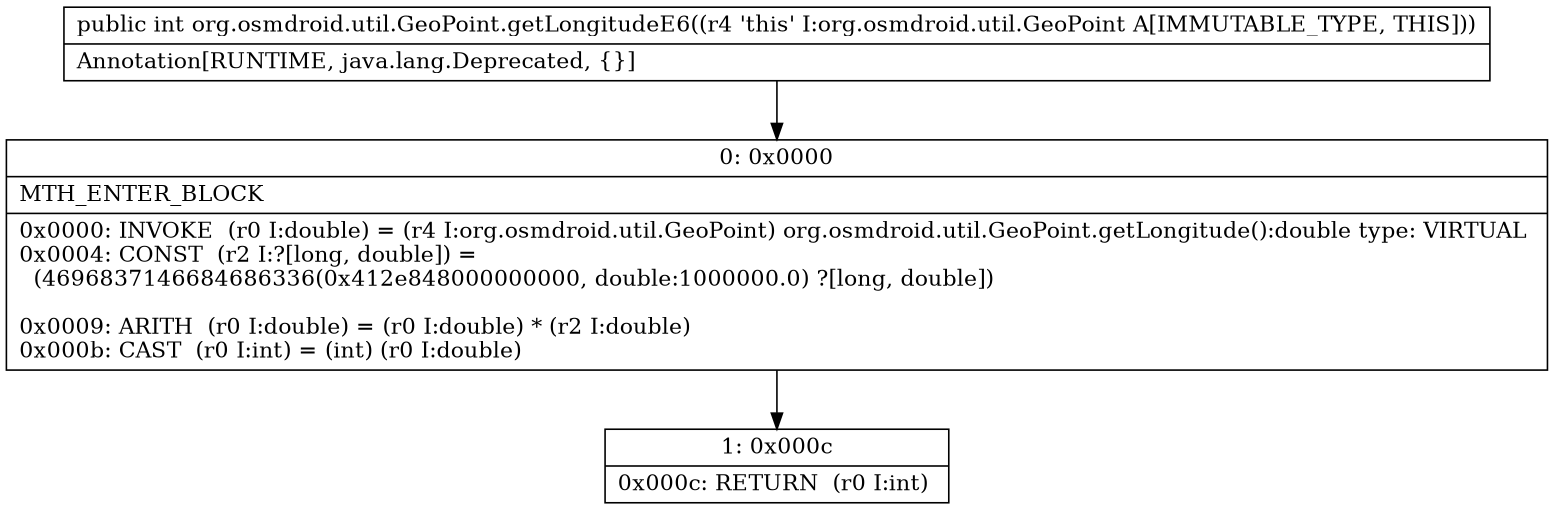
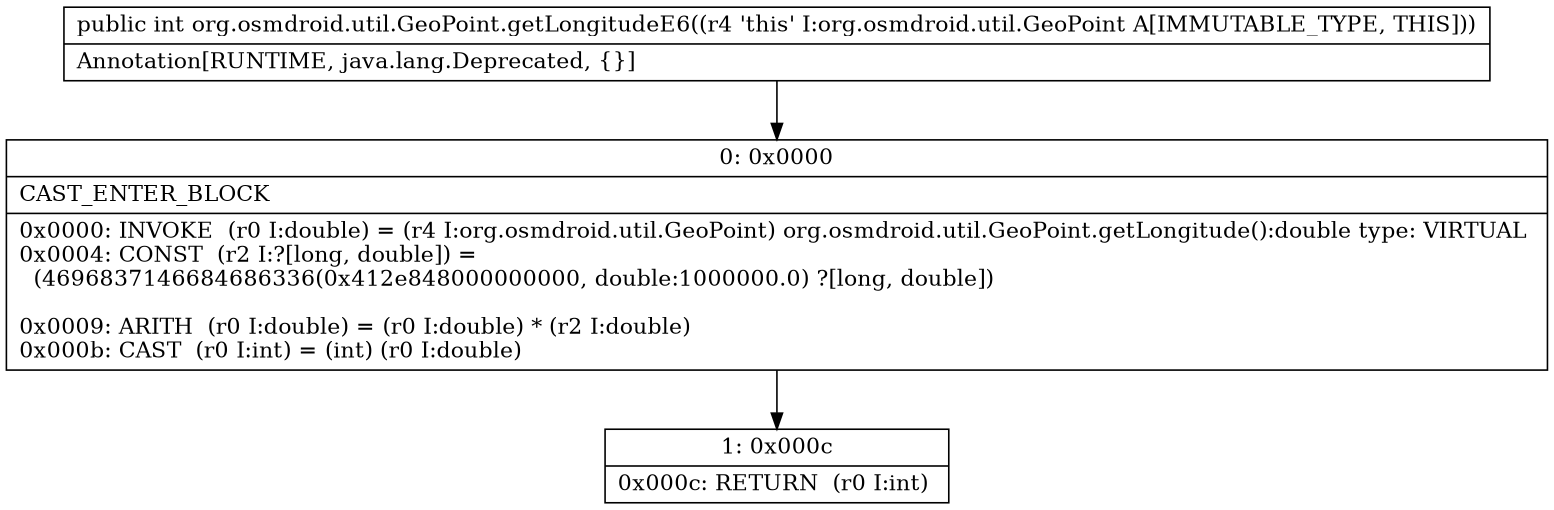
node "0: 0x0000": text "MTH_ENTER_BLOCK" -> "CAST_ENTER_BLOCK"
